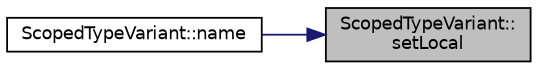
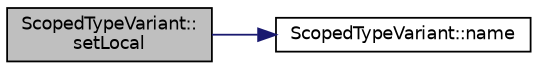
edge "ScopedTypeVariant::name" -> "ScopedTypeVariant:: setLocal": reversed
